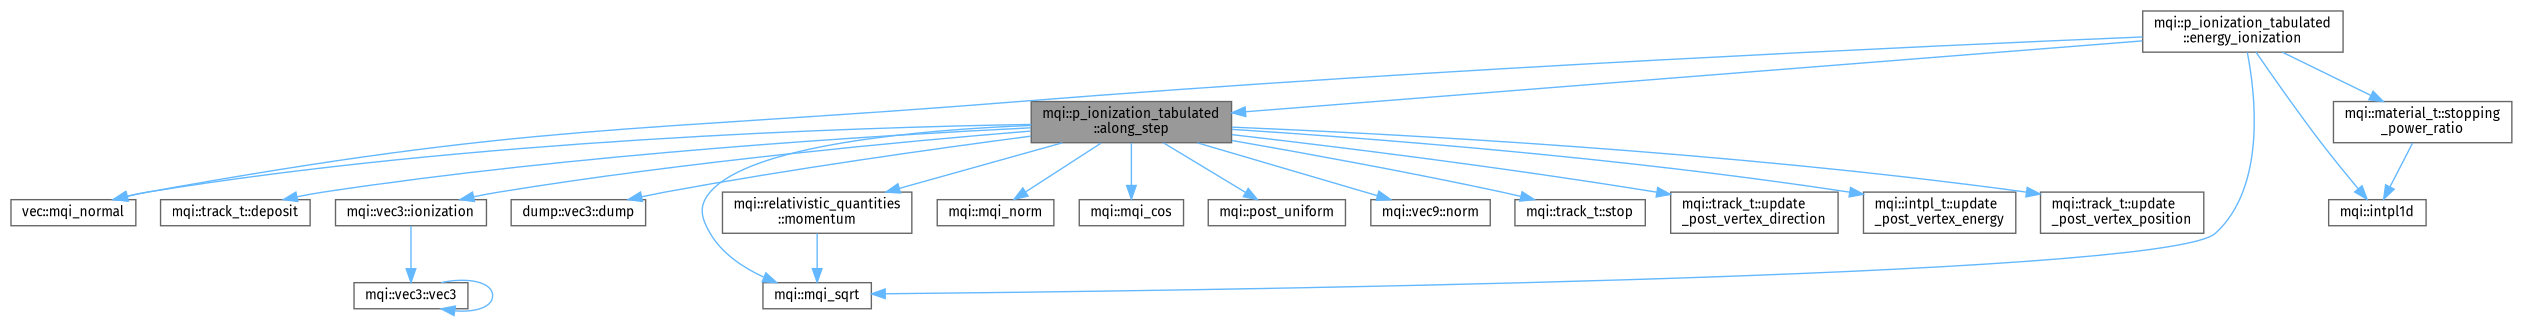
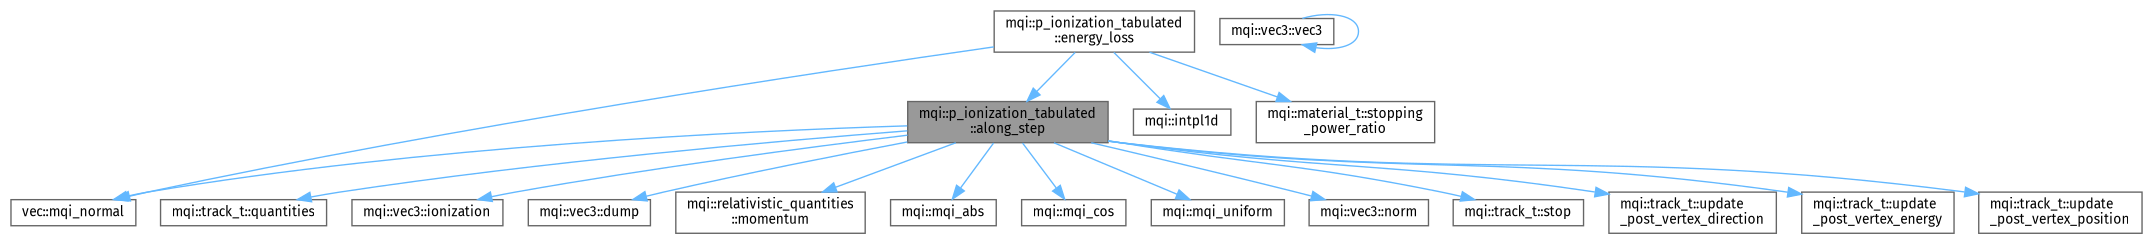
node "mqi::p_ionization_tabulated ::energy_ionization": label "mqi::p_ionization_tabulated ::energy_ionization" -> "mqi::p_ionization_tabulated ::energy_loss"
edge "mqi::material_t::stopping _power_ratio" -> "mqi::intpl1d": removed
node "mqi::track_t::deposit": label "mqi::track_t::deposit" -> "mqi::track_t::quantities"
node "dump::vec3::dump": label "dump::vec3::dump" -> "mqi::vec3::dump"
node "mqi::mqi_norm": label "mqi::mqi_norm" -> "mqi::mqi_abs"
node "mqi::post_uniform": label "mqi::post_uniform" -> "mqi::mqi_uniform"
node "mqi::vec9::norm": label "mqi::vec9::norm" -> "mqi::vec3::norm"
node "mqi::intpl_t::update _post_vertex_energy": label "mqi::intpl_t::update _post_vertex_energy" -> "mqi::track_t::update _post_vertex_energy"
edge "mqi::vec3::ionization" -> "mqi::vec3::vec3": removed
node "mqi::mqi_sqrt": removed
